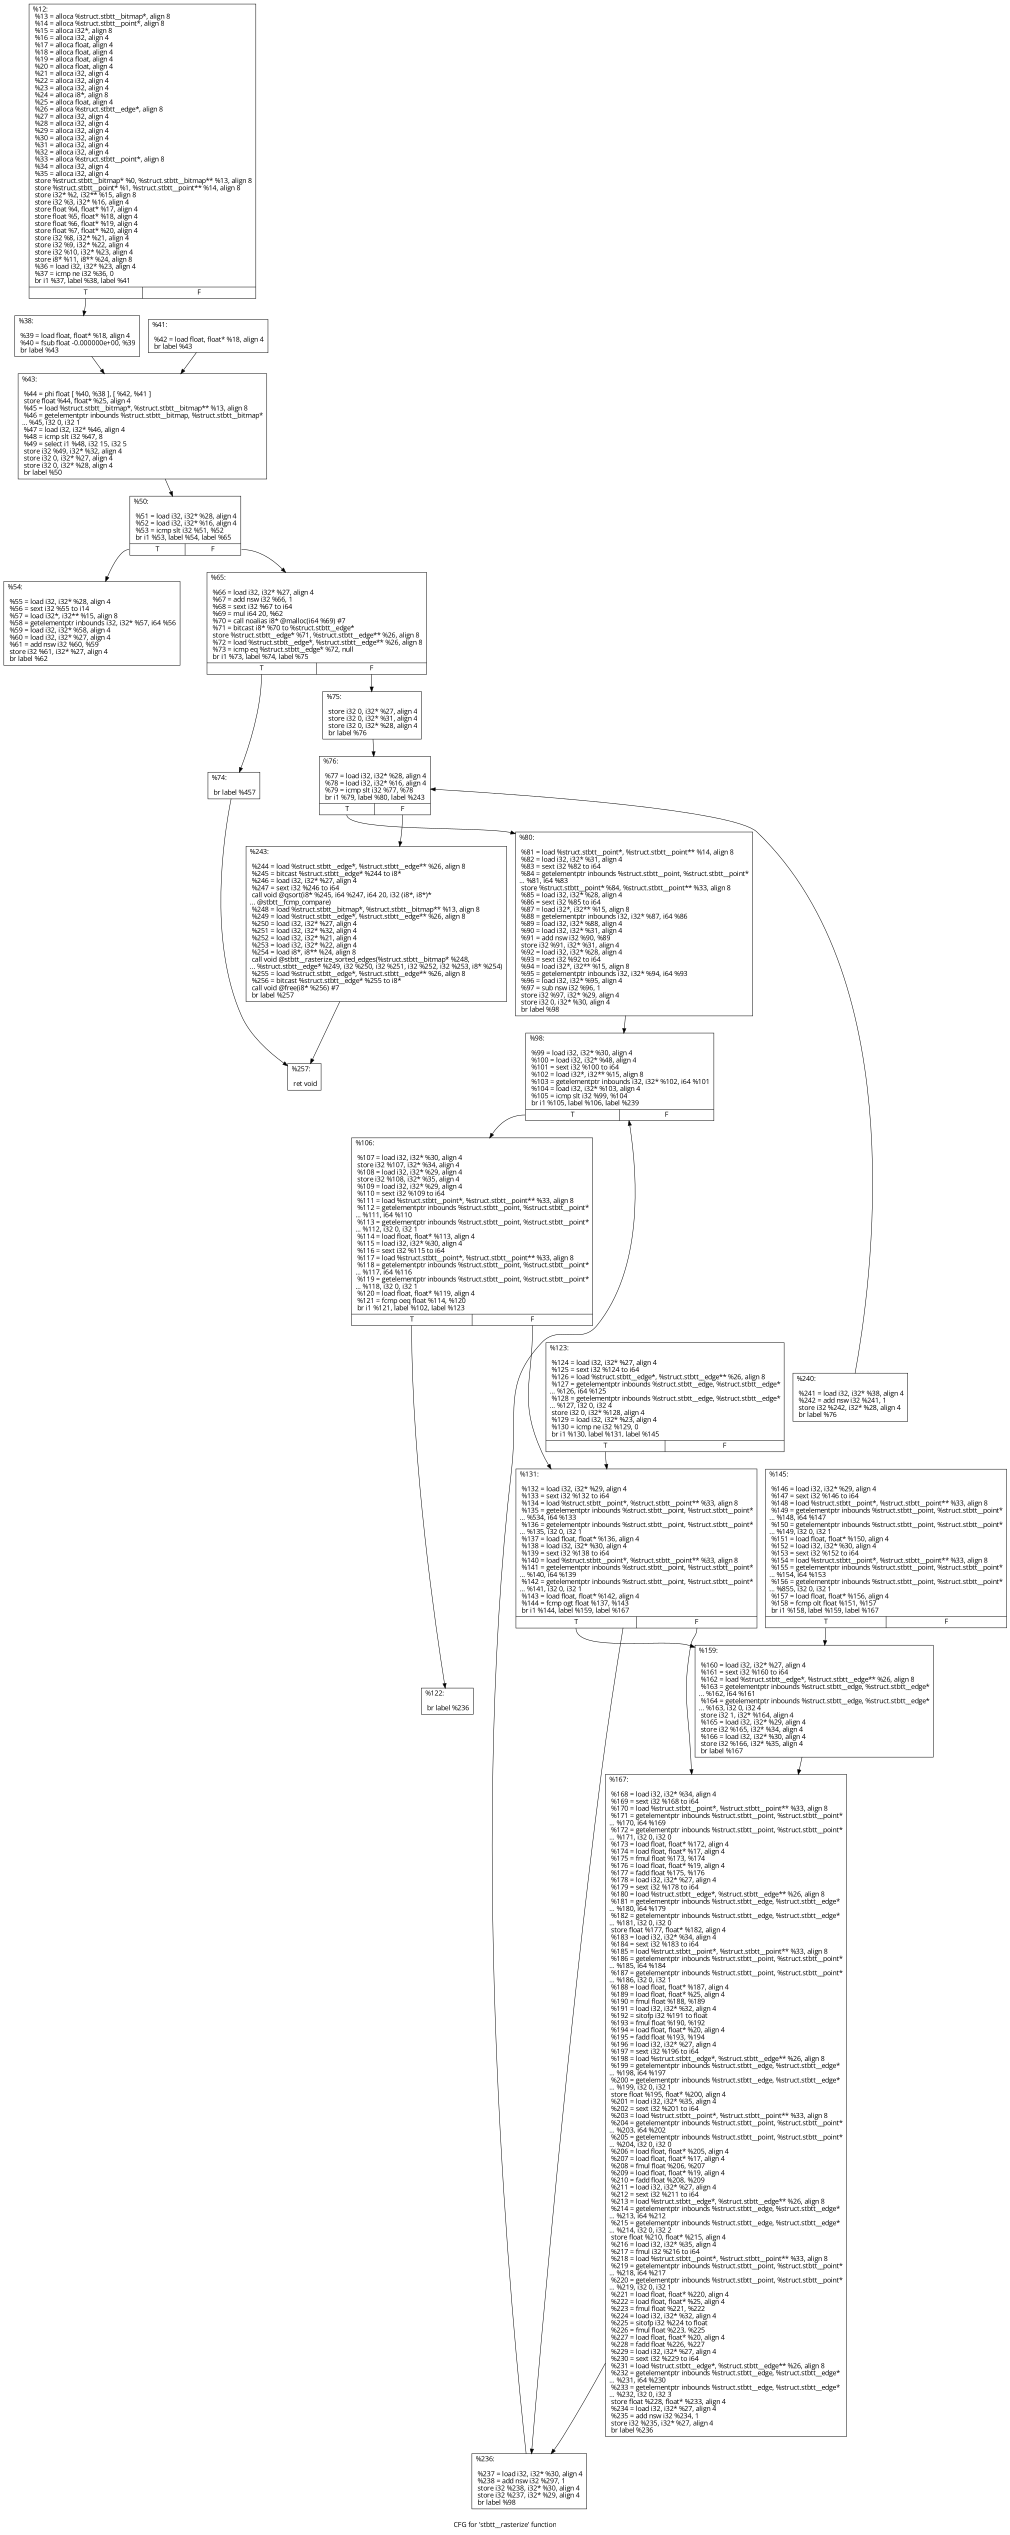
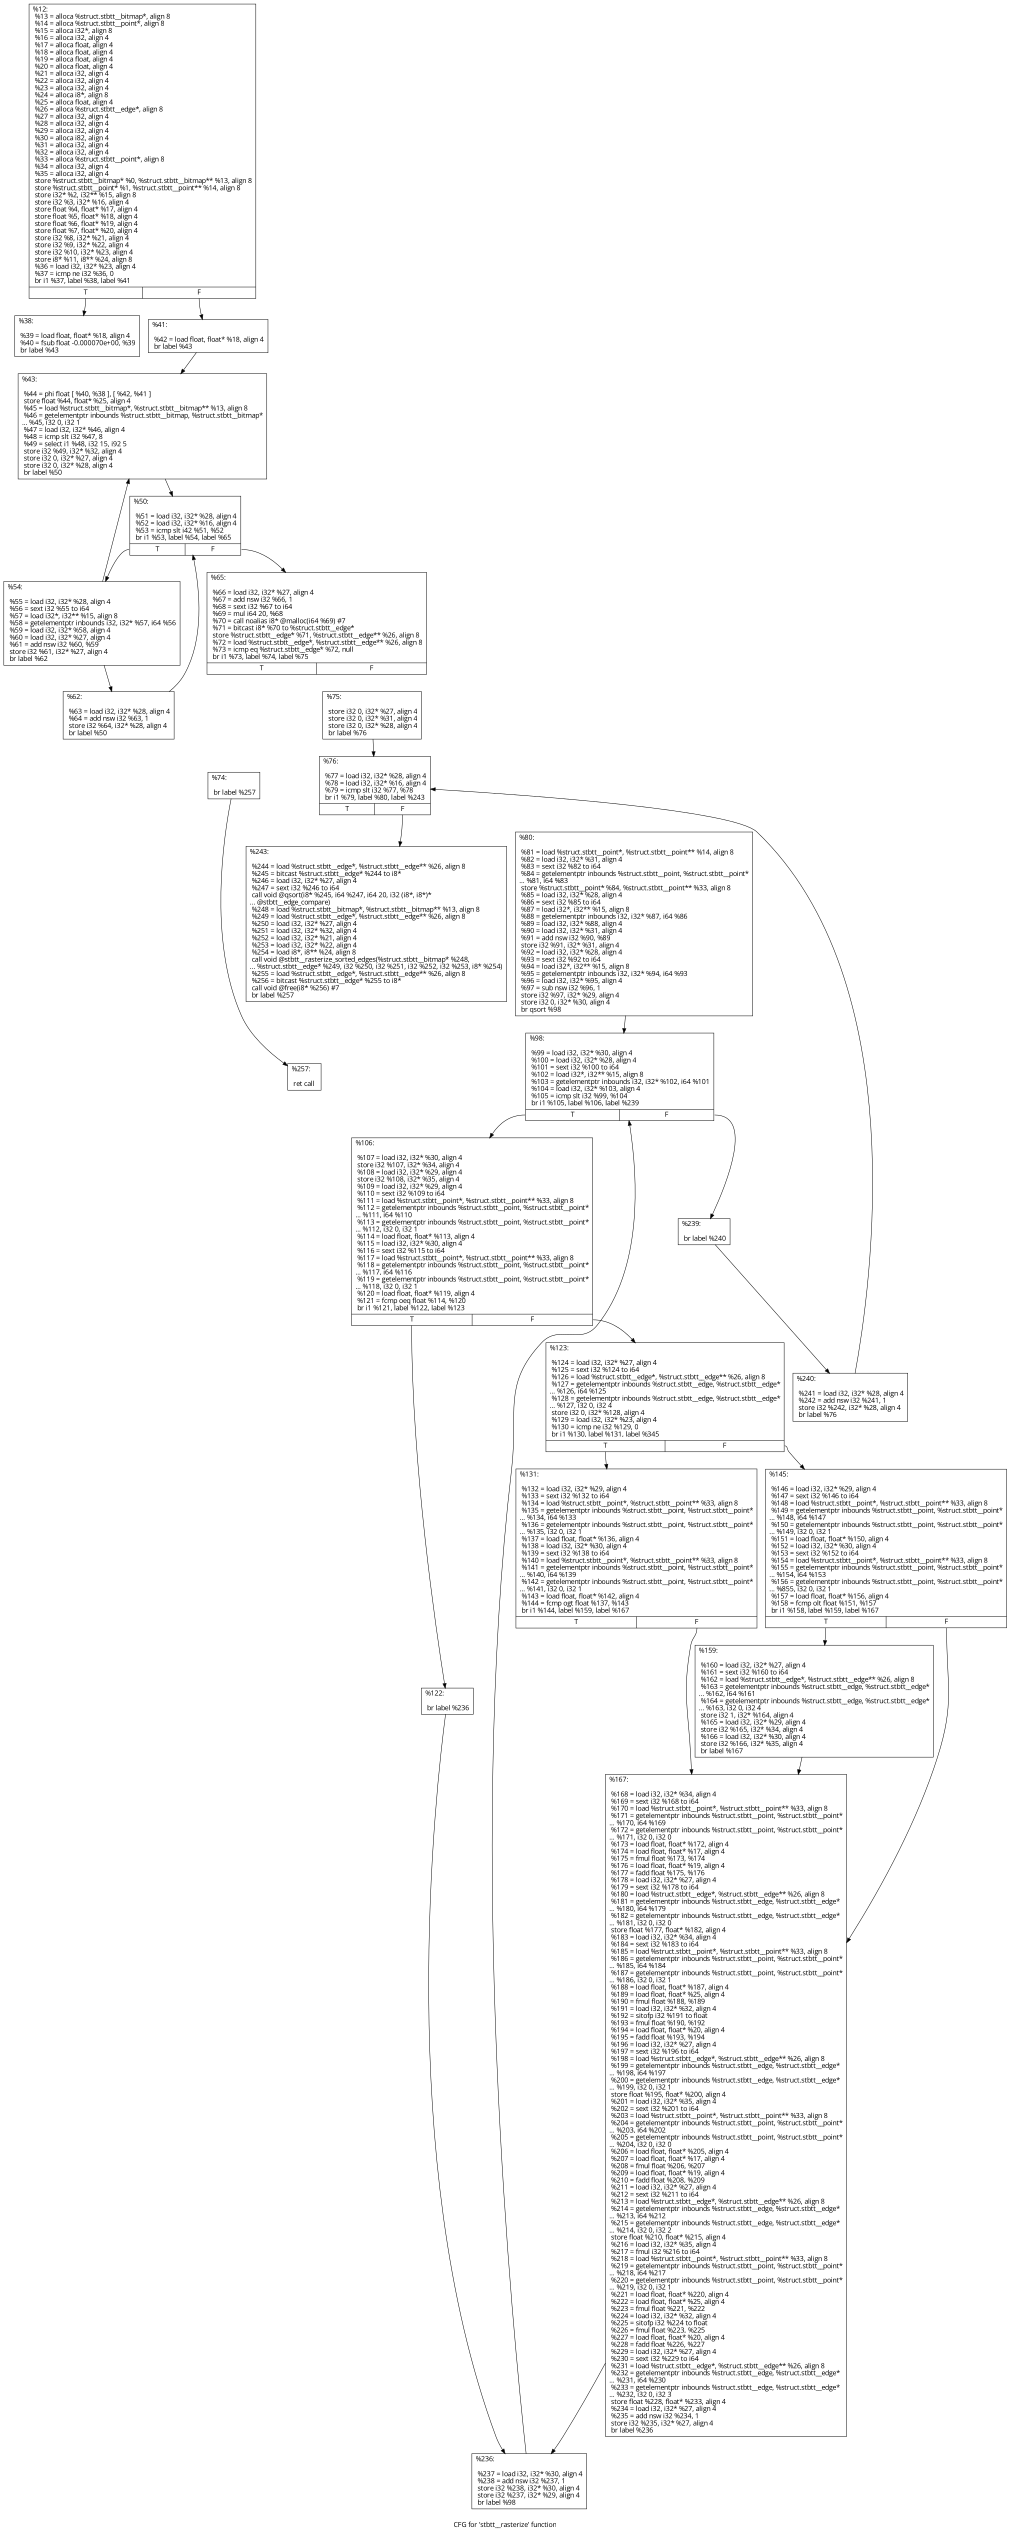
node "%12:": text "%30 = alloca i32, align 4" -> "%30 = alloca i82, align 4"
edge "%12:" -> "%41:": added
node "%38:": text "%40 = fsub float -0.000000e+00, %39" -> "%40 = fsub float -0.000070e+00, %39"
edge "%38:" -> "%43:": now "%54:" -> "%43:"
node "%43:": text "%49 = select i1 %48, i32 15, i32 5" -> "%49 = select i1 %48, i32 15, i92 5"
node "%50:": text "%53 = icmp slt i32 %51, %52" -> "%53 = icmp slt i42 %51, %52"
node "%54:": text "%56 = sext i32 %55 to i14" -> "%56 = sext i32 %55 to i64"
node "%65:": text "%69 = mul i64 20, %62" -> "%69 = mul i64 20, %68"
edge "%65:" -> "%75:": removed
node "%62:": added
edge "%65:" -> "%74:": removed
node "%74:": text "br label %457" -> "br label %257"
edge "%76:" -> "%80:": removed
node "%243:": text "... @stbtt__fcmp_compare)" -> "... @stbtt__edge_compare)"
node "%80:": text "br label %98" -> "br qsort %98"
edge "%243:" -> "%257:": removed
node "%98:": text "%100 = load i32, i32* %48, align 4" -> "%100 = load i32, i32* %28, align 4"
node "%257:": text "ret void" -> "ret call"
node "%239:": added
node "%106:": text "br i1 %121, label %102, label %123" -> "br i1 %121, label %122, label %123"
node "%240:": text "%241 = load i32, i32* %38, align 4" -> "%241 = load i32, i32* %28, align 4"
edge "%106:" -> "%131:": now "%106:" -> "%123:"
node "%123:": text "br i1 %130, label %131, label %145" -> "br i1 %130, label %131, label %345"
edge "%123:" -> "%145:": added
node "%131:": text "... %534, i64 %133" -> "... %134, i64 %133"
edge "%131:" -> "%159:": removed
edge "%145:" -> "%167:": added
edge "%131:" -> "%236:": now "%122:" -> "%236:"
node "%236:": text "%238 = add nsw i32 %297, 1" -> "%238 = add nsw i32 %237, 1"
